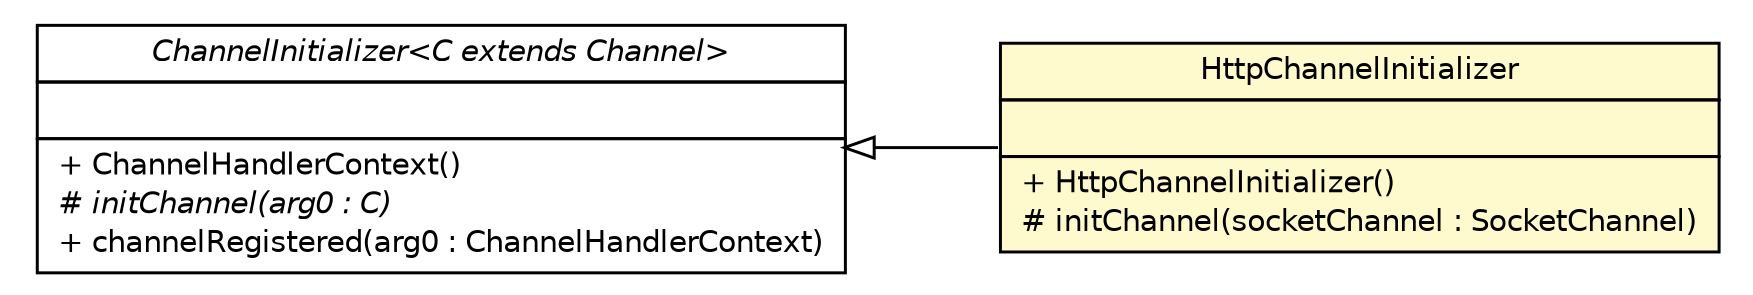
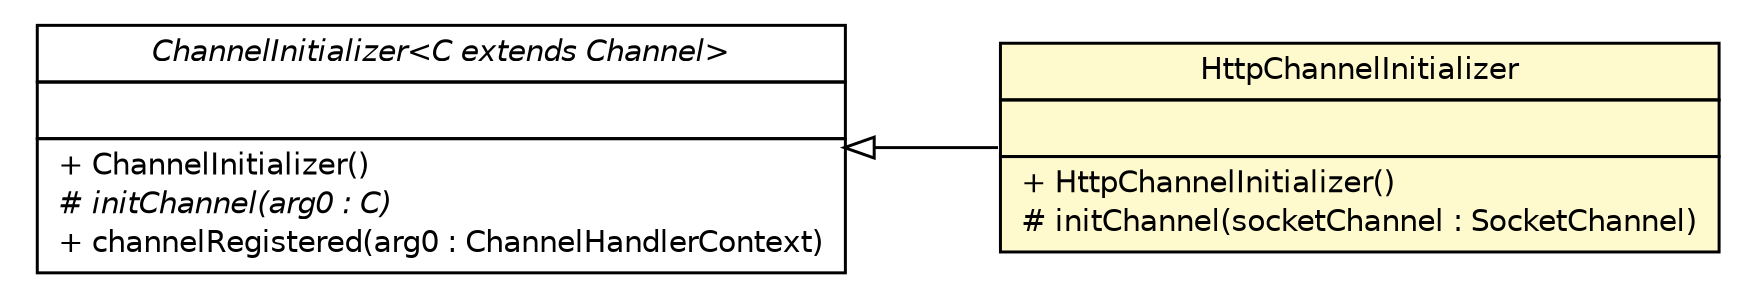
node "ChannelInitializer<C extends Channel>": text "+ ChannelHandlerContext()" -> "+ ChannelInitializer()"
